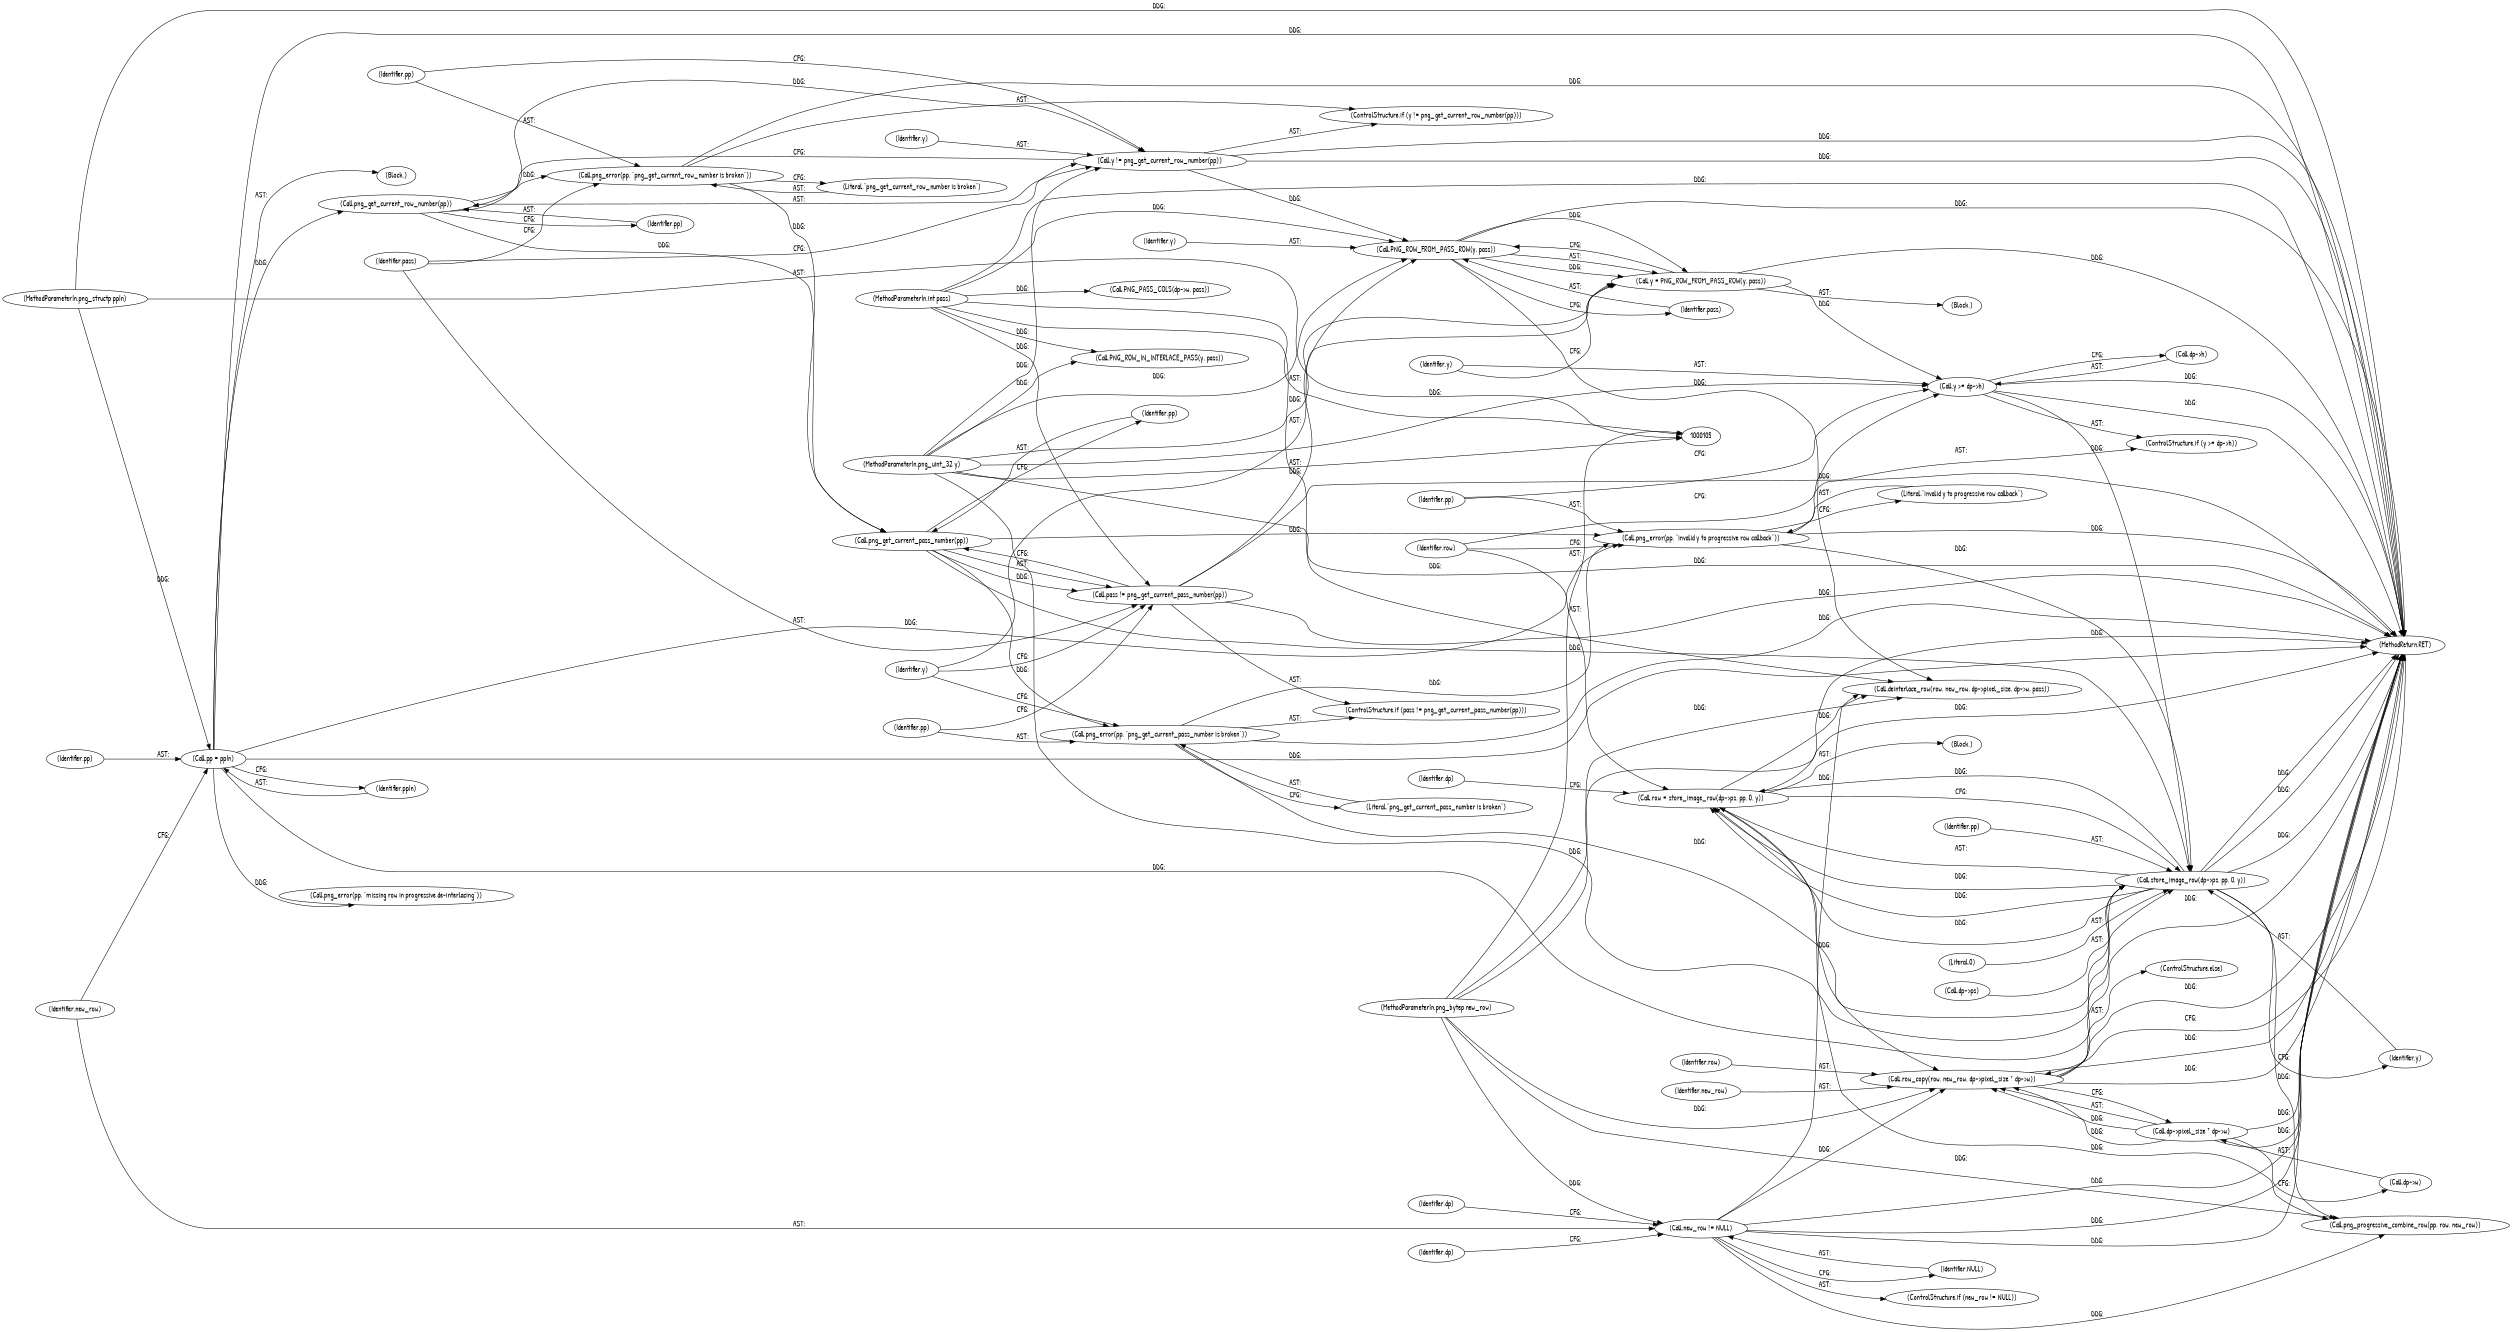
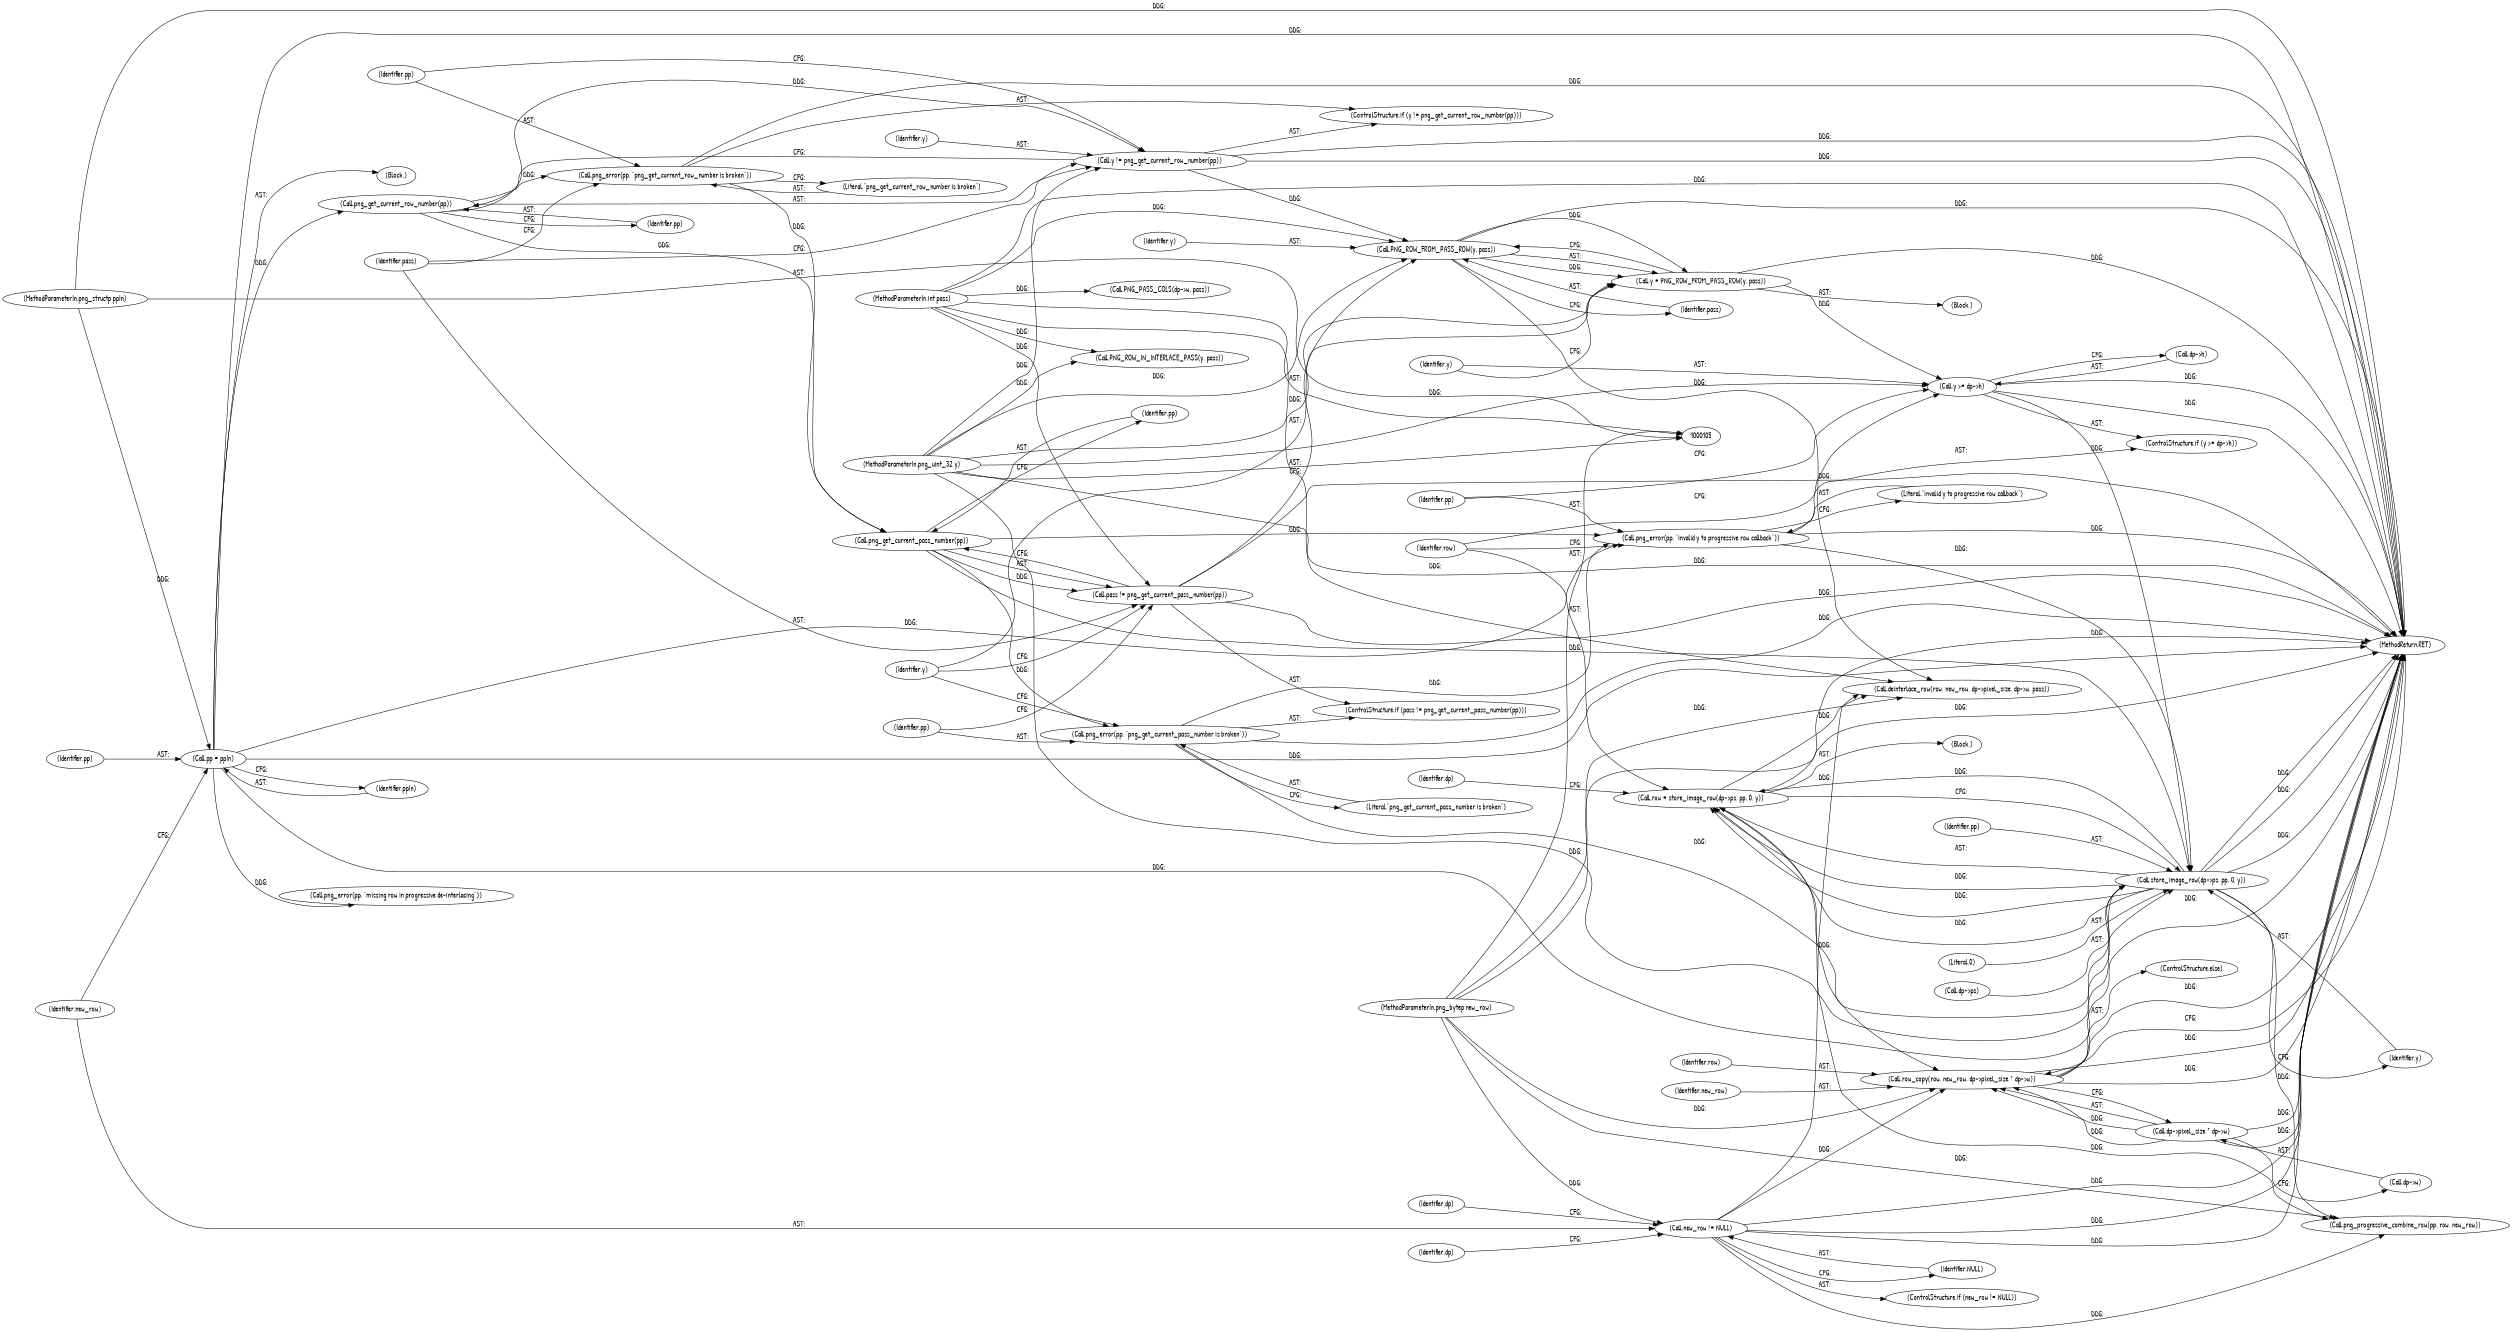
edge "(Call,pass != png_get_current_pass_number(pp))" -> "(Call,PNG_ROW_FROM_PASS_ROW(y, pass))": label "DDG: " -> "CFG: "
